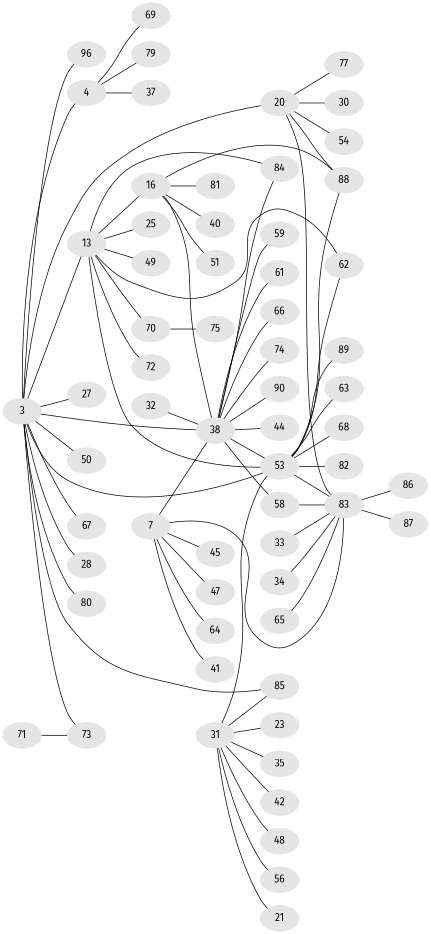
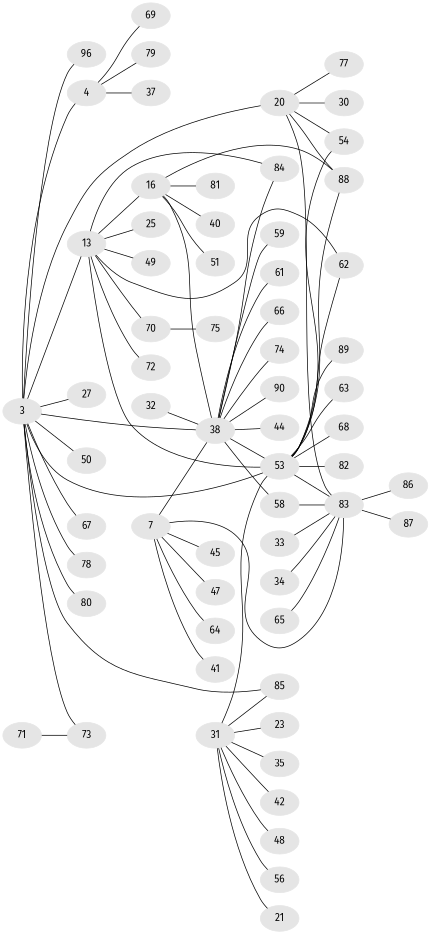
edge "54" -- "53": added
node "28": label "28" -> "78"
